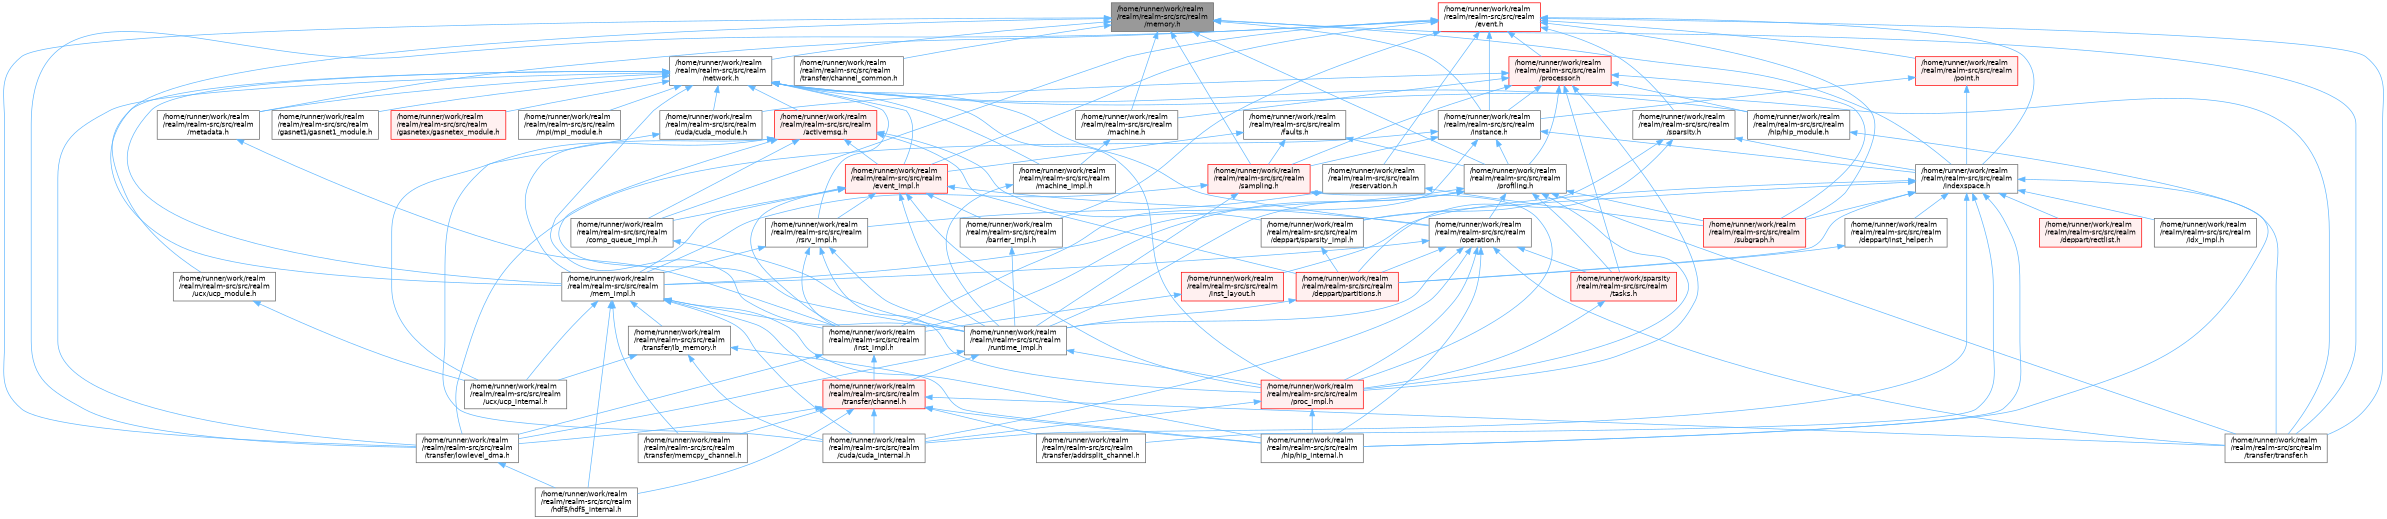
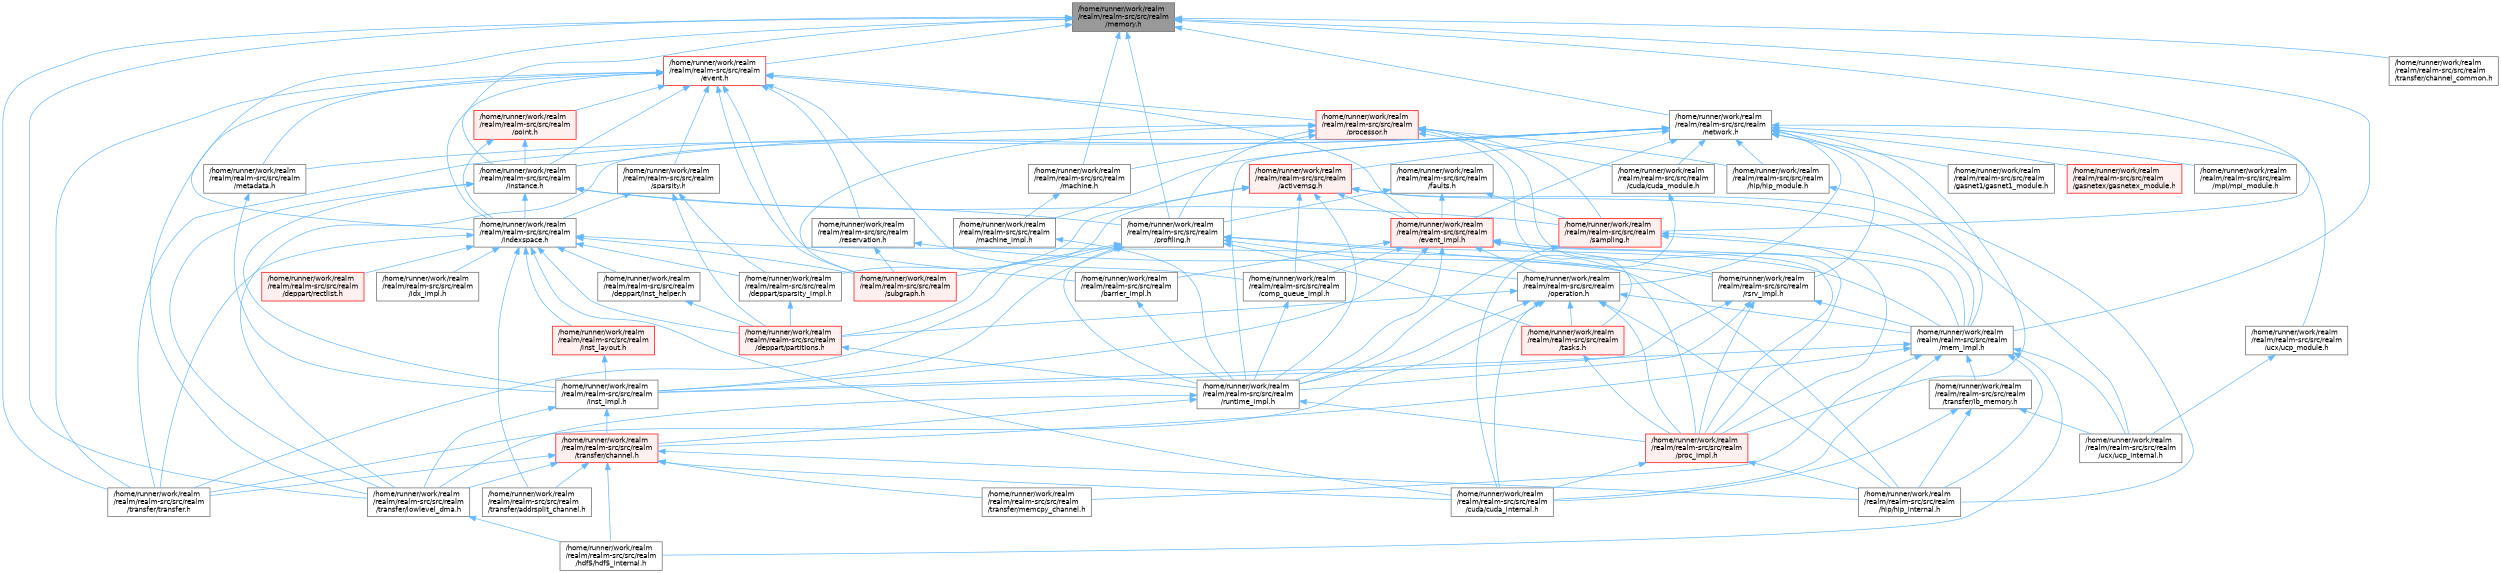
edge "/home/runner/work/realm /realm/realm-src/src/realm /event.h" -> "/home/runner/work/realm /realm/realm-src/src/realm /memory.h": added
node "/home/runner/work/sparsity /realm/realm-src/src/realm /tasks.h": label "/home/runner/work/sparsity /realm/realm-src/src/realm /tasks.h" -> "/home/runner/work/realm /realm/realm-src/src/realm /tasks.h"
